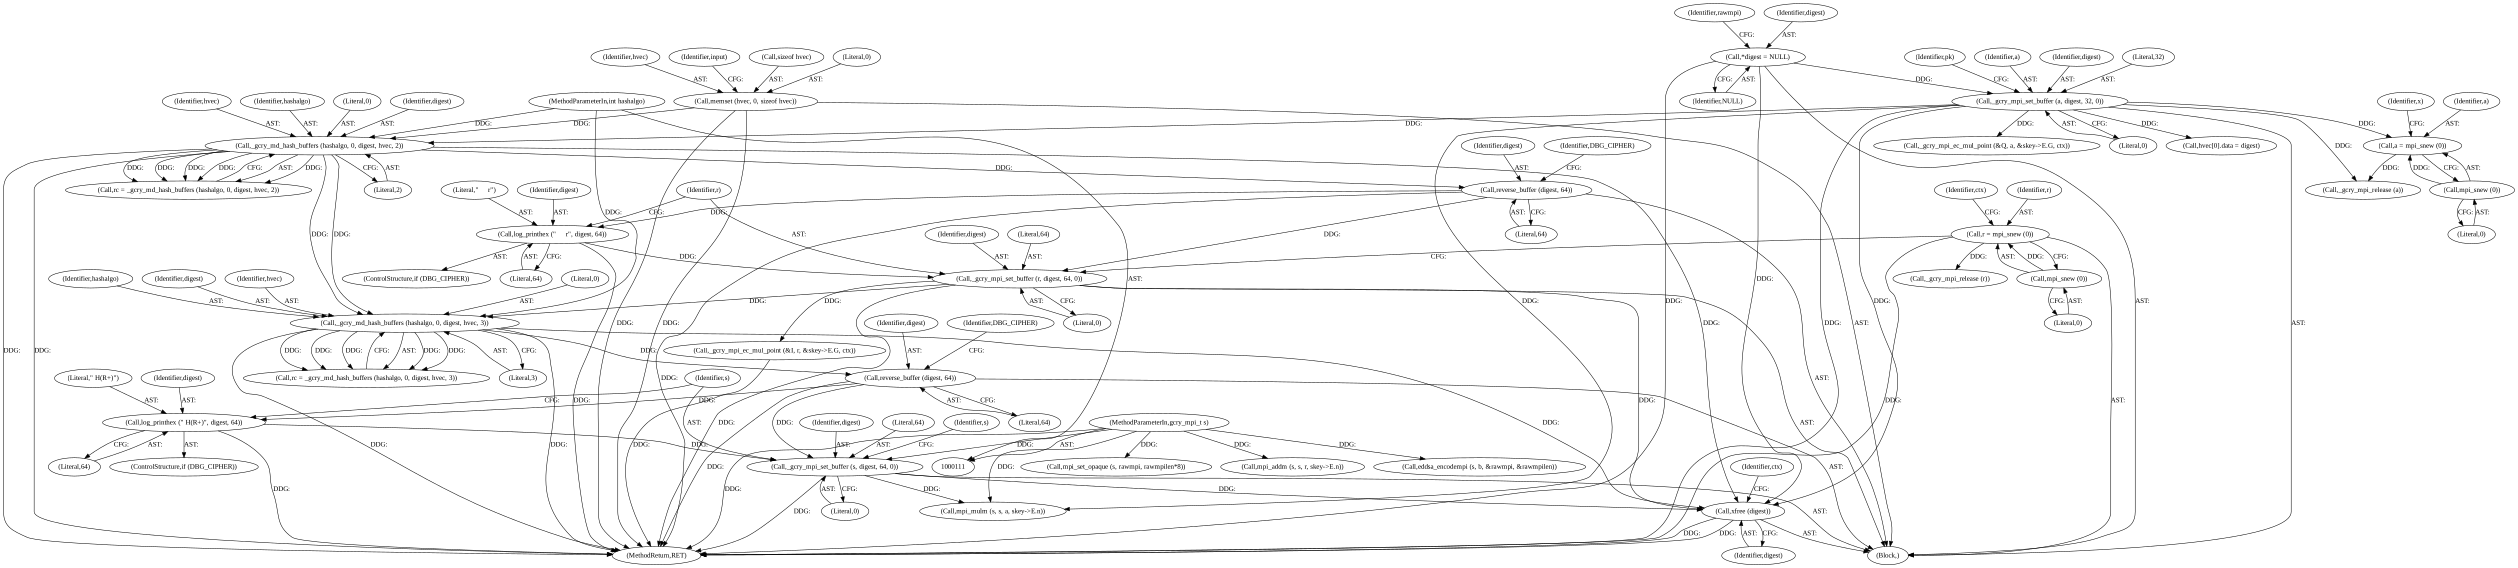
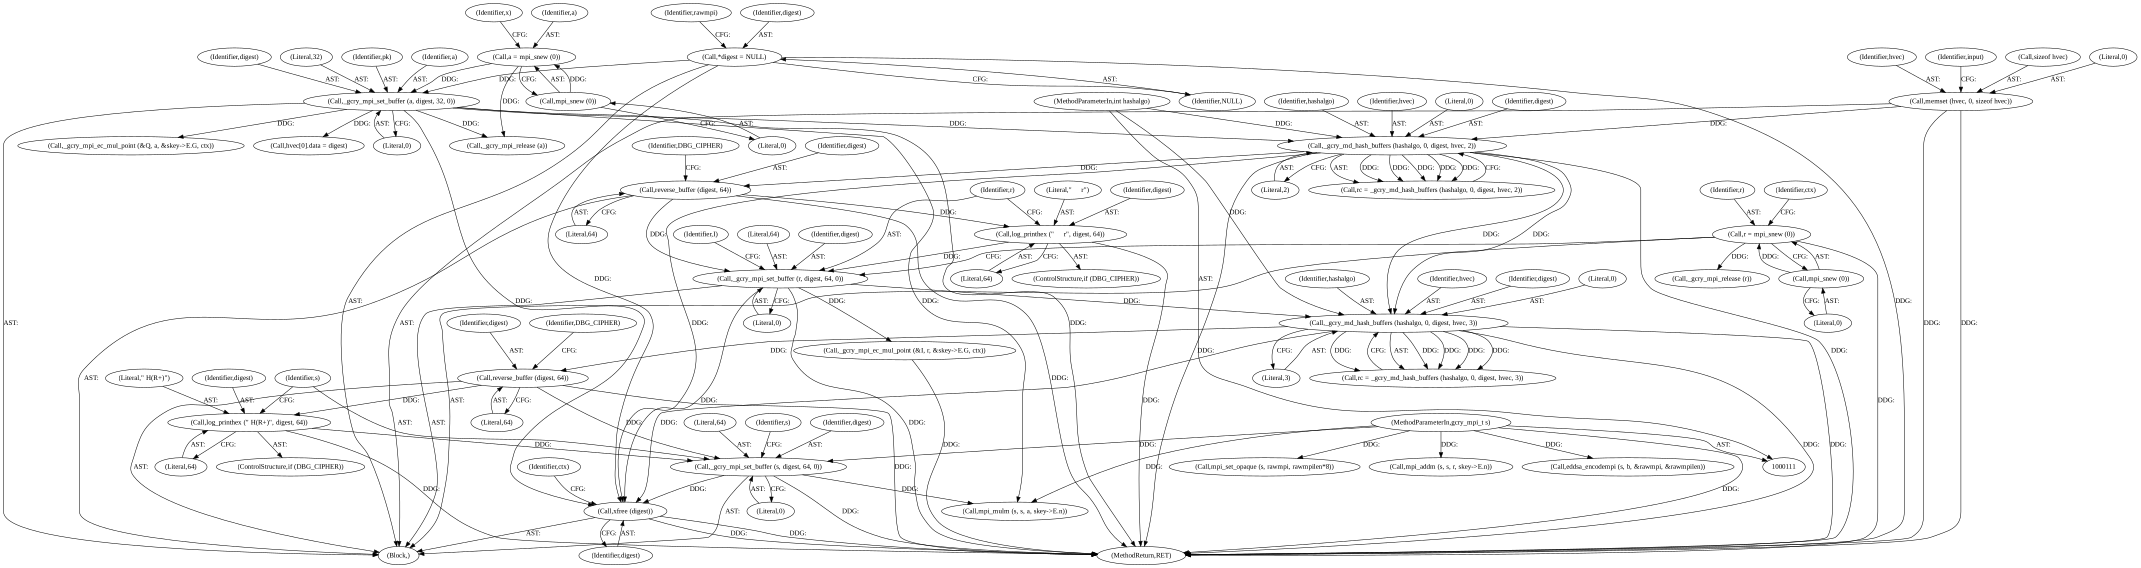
edge "(Identifier,pk)" -> "(Call,_gcry_mpi_set_buffer (a, digest, 32, 0))": label "CFG: " -> "AST: "
edge "(Call,_gcry_mpi_set_buffer (a, digest, 32, 0))" -> "(Call,a = mpi_snew (0))": reversed
node "(Identifier,I)": added
